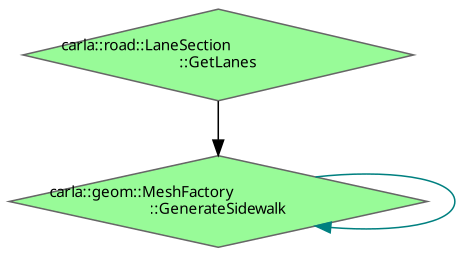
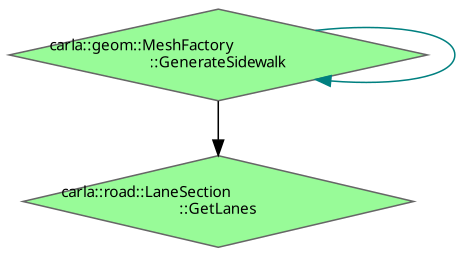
edge "carla::road::LaneSection ::GetLanes" -> "carla::geom::MeshFactory ::GenerateSidewalk": reversed
